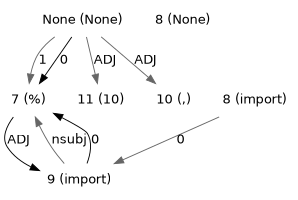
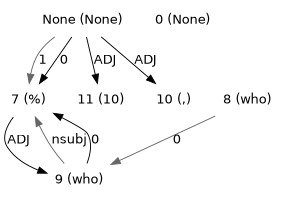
node "8 (None)": label "8 (None)" -> "0 (None)"
edge "None (None)" -> "11 (10)": color gray40 -> black
edge "None (None)" -> "10 (,)": color gray40 -> black
node "8 (import)": label "8 (import)" -> "8 (who)"
node "9 (import)": label "9 (import)" -> "9 (who)"
